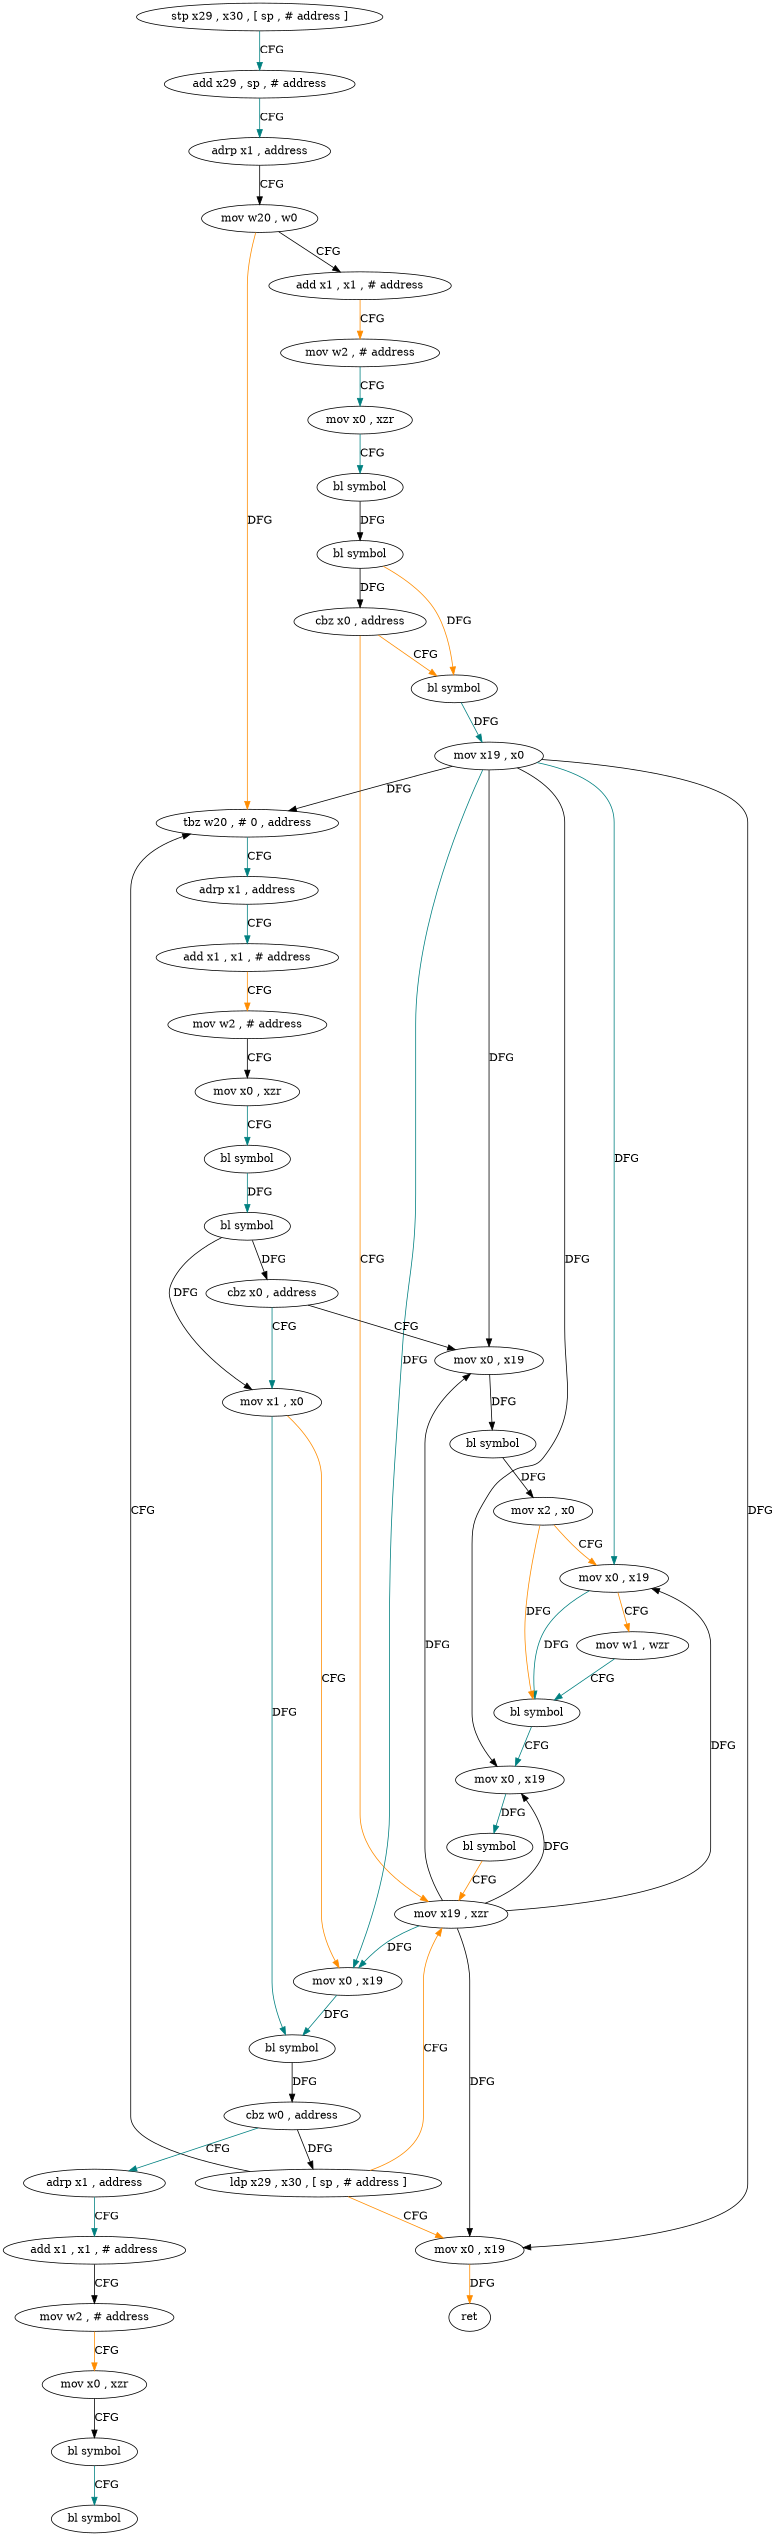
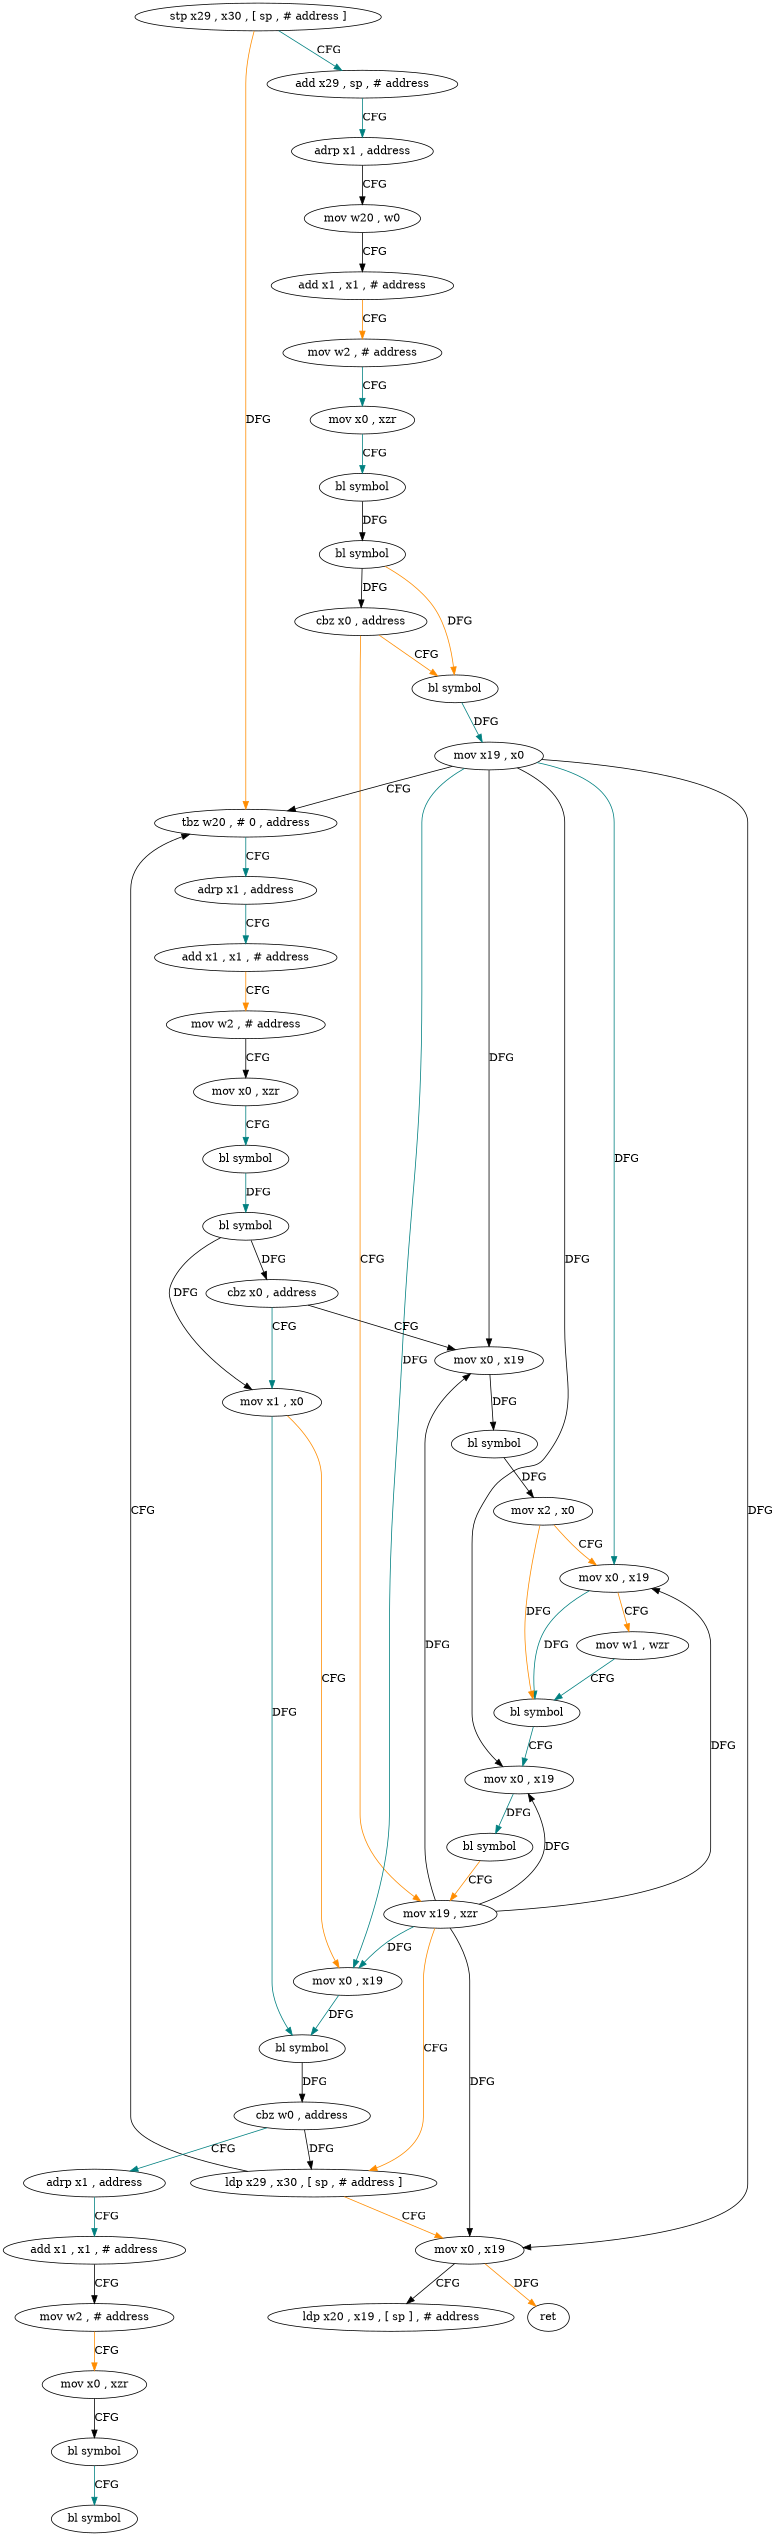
edge "mov w20 , w0" -> "tbz w20 , # 0 , address": now "stp x29 , x30 , [ sp , # address ]" -> "tbz w20 , # 0 , address"
edge "mov x19 , x0" -> "tbz w20 , # 0 , address": label "DFG" -> "CFG"
edge "ldp x29 , x30 , [ sp , # address ]" -> "mov x19 , xzr": reversed
node "ldp x20 , x19 , [ sp ] , # address": added
